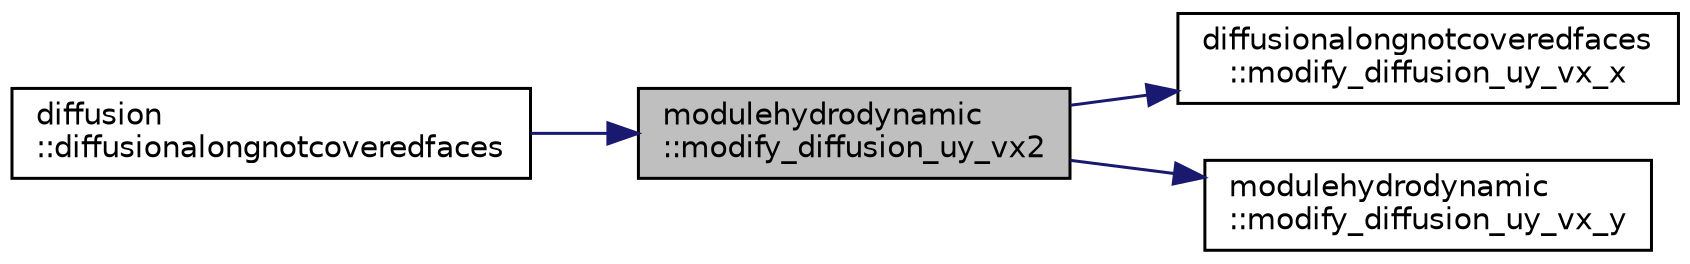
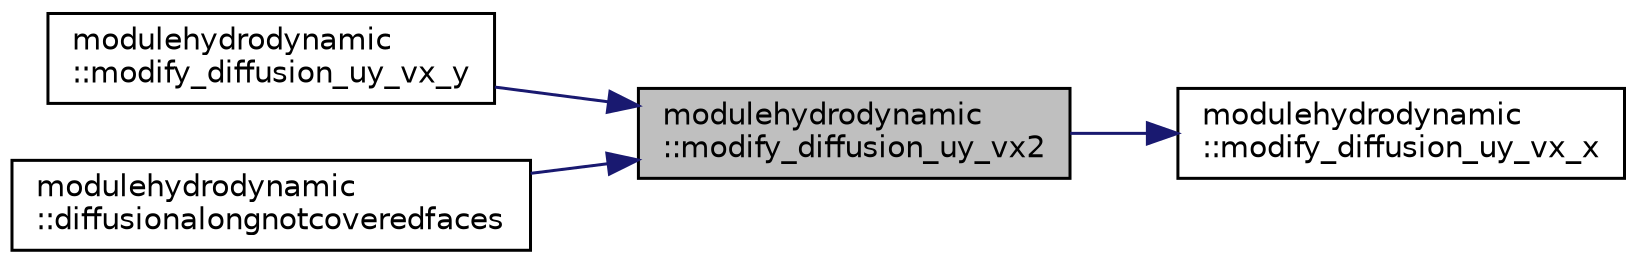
node "diffusionalongnotcoveredfaces ::modify_diffusion_uy_vx_x": label "diffusionalongnotcoveredfaces ::modify_diffusion_uy_vx_x" -> "modulehydrodynamic ::modify_diffusion_uy_vx_x"
node "diffusion ::diffusionalongnotcoveredfaces": label "diffusion ::diffusionalongnotcoveredfaces" -> "modulehydrodynamic ::diffusionalongnotcoveredfaces"
edge "modulehydrodynamic ::modify_diffusion_uy_vx2" -> "modulehydrodynamic ::modify_diffusion_uy_vx_y": reversed
